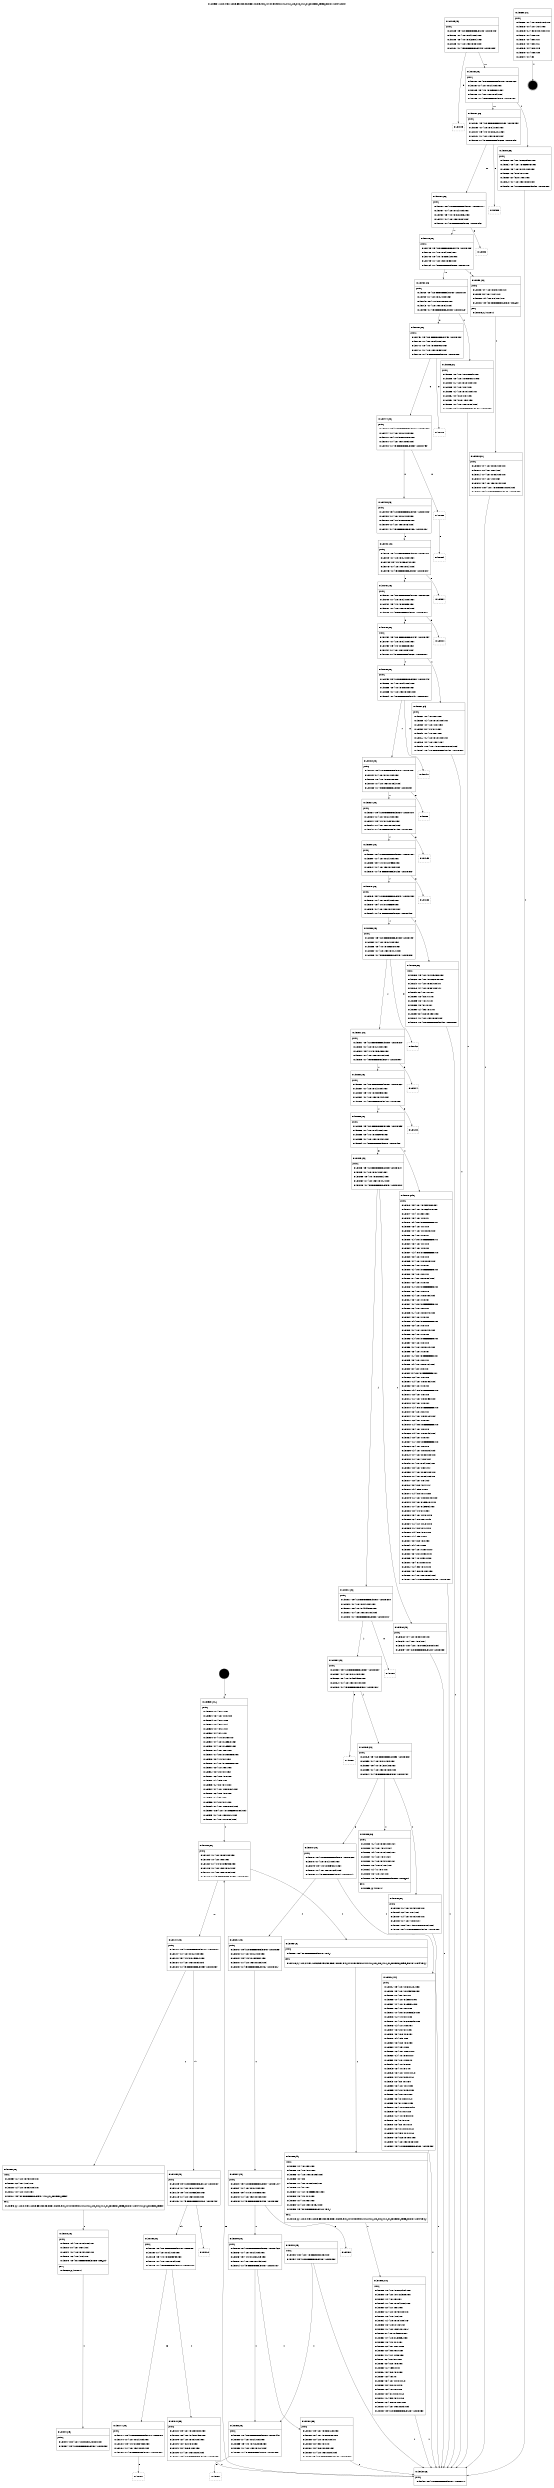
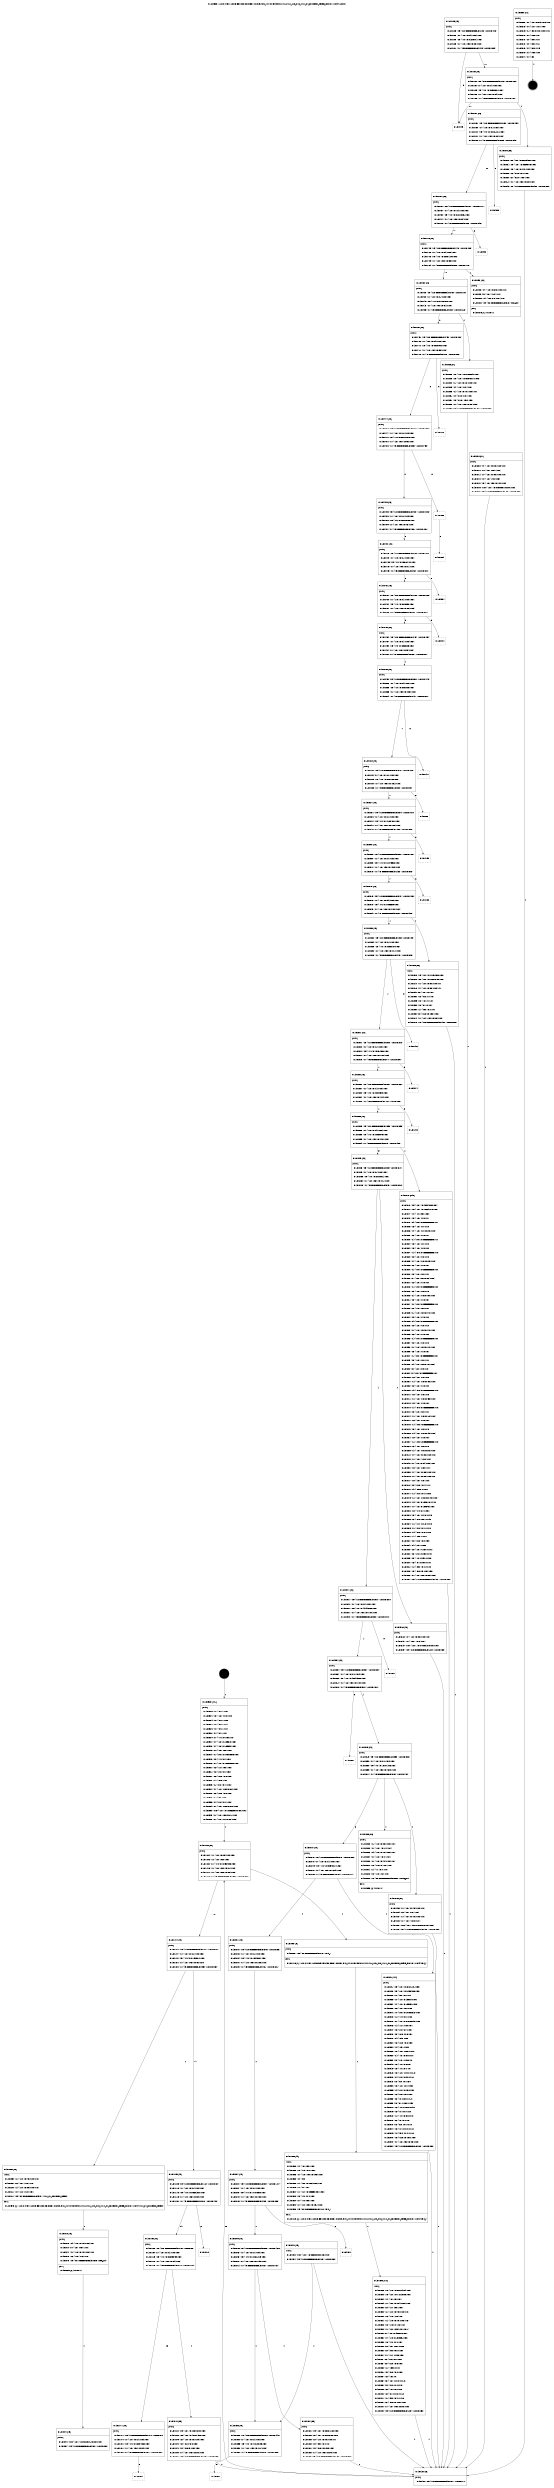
edge "0x4016ca [28]" -> "0x4016e6 [28]": now "0x4016ca [28]" -> "0x402225"
edge "0x401cf8 [19]" -> "0x401d0b [36]": removed, label "1"
node "0x401f37 [34]": removed
